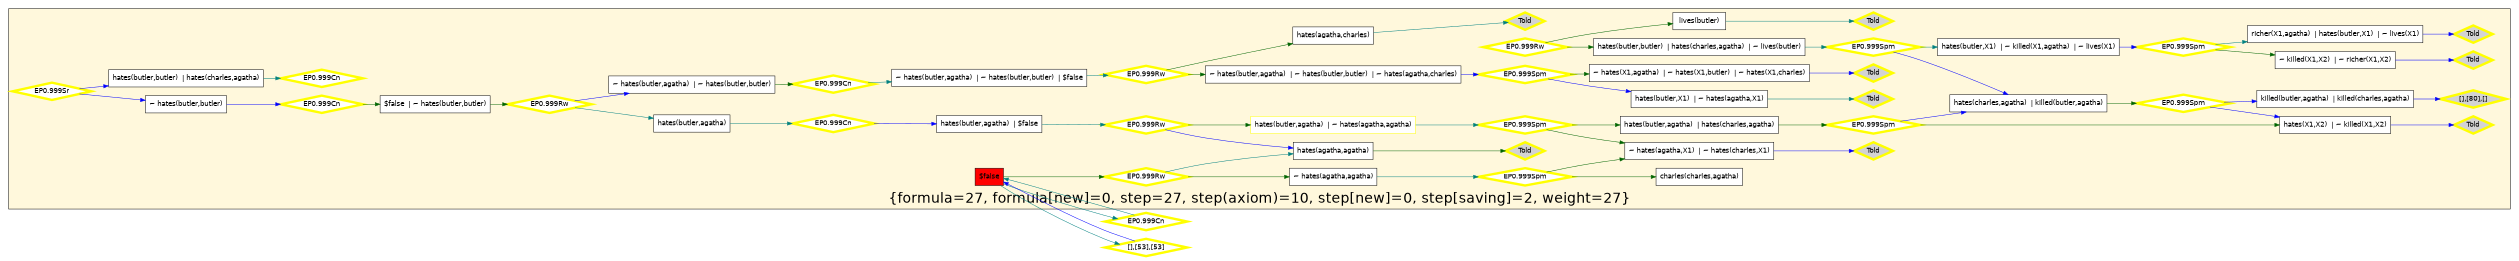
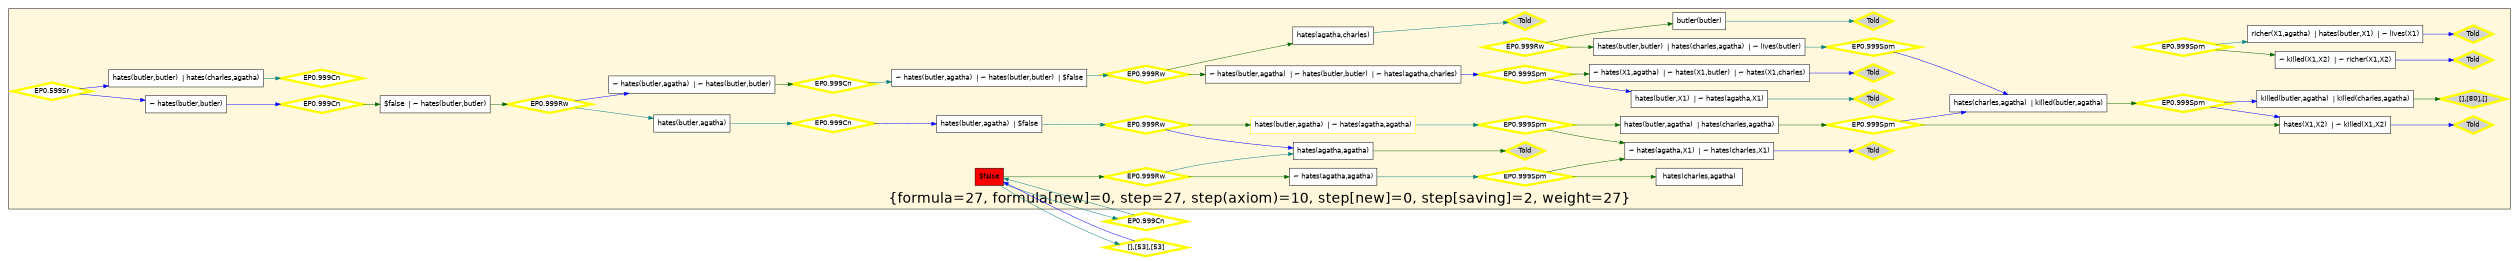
node "lives(butler)": label "lives(butler)" -> "butler(butler)"
node "hates(butler,X1)  | ~ killed(X1,agatha)  | ~ lives(X1)": removed
node "EP0.999Sr": label "EP0.999Sr" -> "EP0.599Sr"
edge "killed(butler,agatha)  | killed(charles,agatha)" -> "[],[80],[]": color blue -> darkgreen
node "charles(charles,agatha)": label "charles(charles,agatha)" -> "hates(charles,agatha)"
